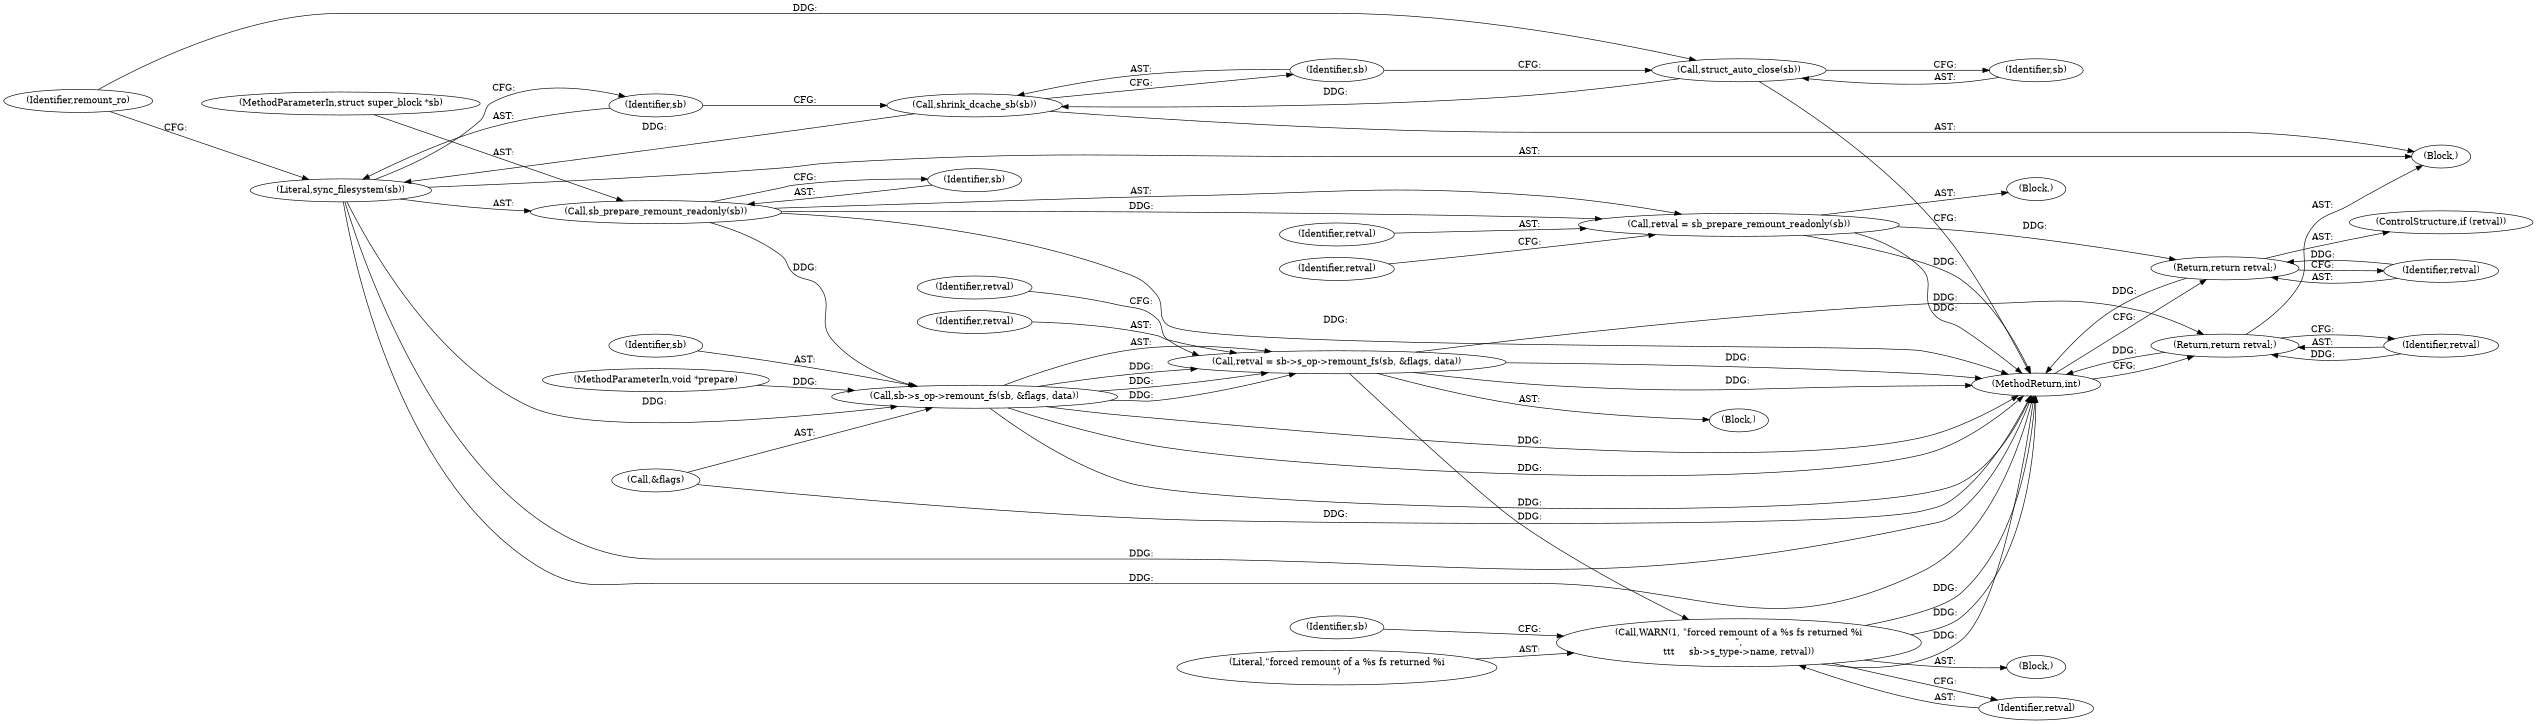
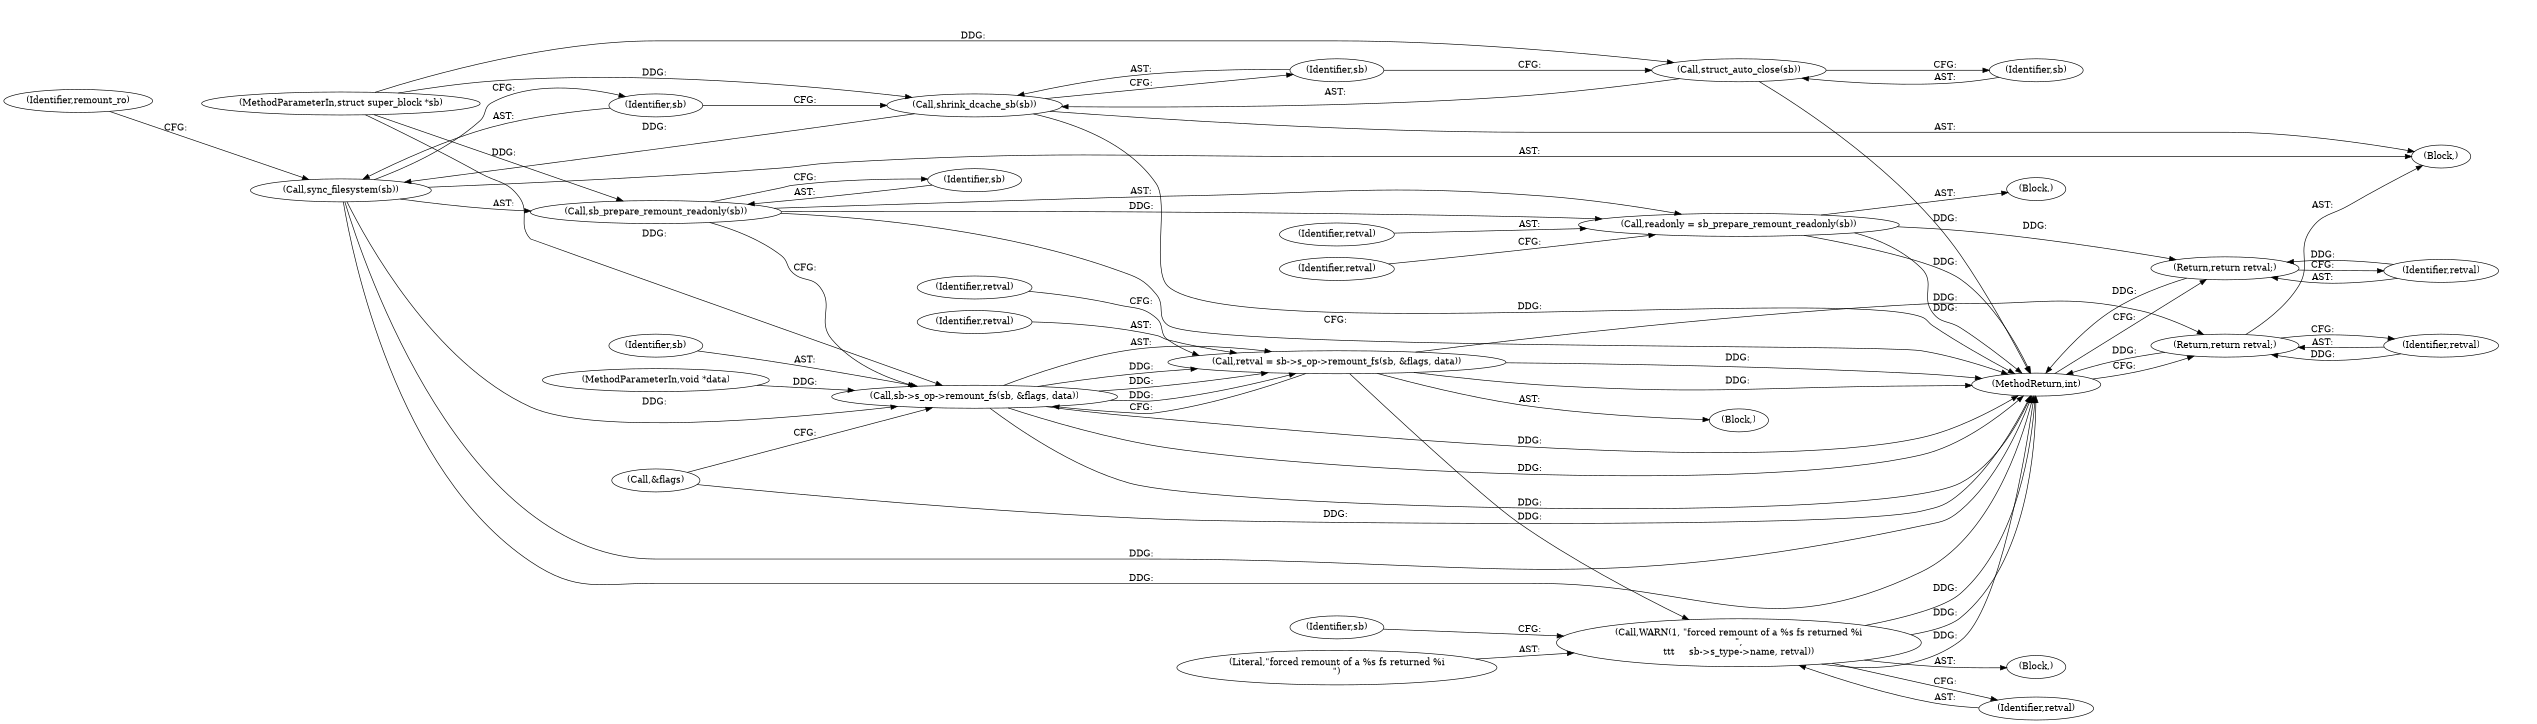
edge "(Identifier,remount_ro)" -> "(Call,struct_auto_close(sb))": now "(MethodParameterIn,struct super_block *sb)" -> "(Call,struct_auto_close(sb))"
edge "(MethodParameterIn,struct super_block *sb)" -> "(Call,shrink_dcache_sb(sb))": added, label "DDG:"
edge "(Call,struct_auto_close(sb))" -> "(Call,shrink_dcache_sb(sb))": label "DDG: " -> "AST: "
edge "(MethodParameterIn,struct super_block *sb)" -> "(Call,sb_prepare_remount_readonly(sb))": label "AST: " -> "DDG: "
node "(Literal,sync_filesystem(sb))": label "(Literal,sync_filesystem(sb))" -> "(Call,sync_filesystem(sb))"
edge "(Call,struct_auto_close(sb))" -> "(MethodReturn,int)": label "CFG: " -> "DDG: "
node "(ControlStructure,if (retval))": removed
node "(Call,retval = sb_prepare_remount_readonly(sb))": label "(Call,retval = sb_prepare_remount_readonly(sb))" -> "(Call,readonly = sb_prepare_remount_readonly(sb))"
edge "(Call,sb_prepare_remount_readonly(sb))" -> "(Call,sb->s_op->remount_fs(sb, &flags, data))": label "DDG: " -> "CFG: "
edge "(MethodParameterIn,struct super_block *sb)" -> "(Call,sb->s_op->remount_fs(sb, &flags, data))": added, label "DDG:"
edge "(Call,shrink_dcache_sb(sb))" -> "(MethodReturn,int)": added, label "DDG:"
edge "(Call,sb_prepare_remount_readonly(sb))" -> "(MethodReturn,int)": label "DDG: " -> "CFG: "
node "(MethodParameterIn,void *prepare)": label "(MethodParameterIn,void *prepare)" -> "(MethodParameterIn,void *data)"
edge "(Call,retval = sb->s_op->remount_fs(sb, &flags, data))" -> "(Call,sb->s_op->remount_fs(sb, &flags, data))": added, label "CFG:"
edge "(Call,&flags)" -> "(Call,sb->s_op->remount_fs(sb, &flags, data))": label "AST: " -> "CFG: "
